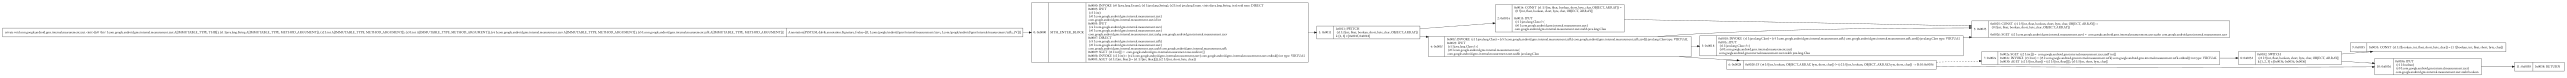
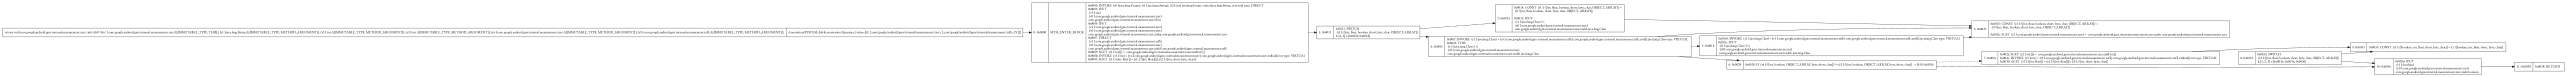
node "4: 0x001f": text "0x0023: IPUT" -> "0x0023: THIS"
edge "7: 0x002a" -> "8: 0x0032": now "7: 0x002a" -> "9: 0x0035"
